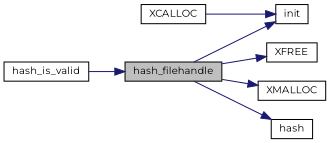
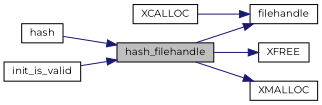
node "init": label "init" -> "filehandle"
node "hash_is_valid": label "hash_is_valid" -> "init_is_valid"
edge "hash_filehandle" -> "hash": reversed
